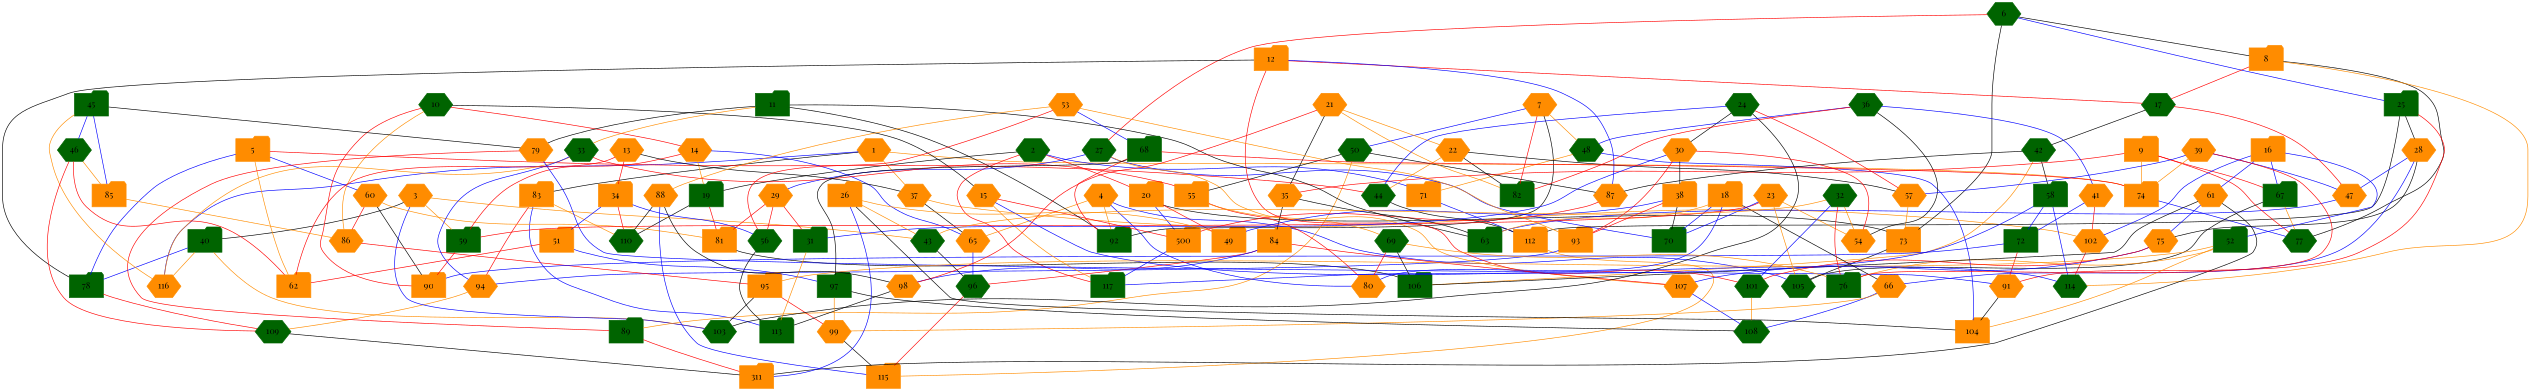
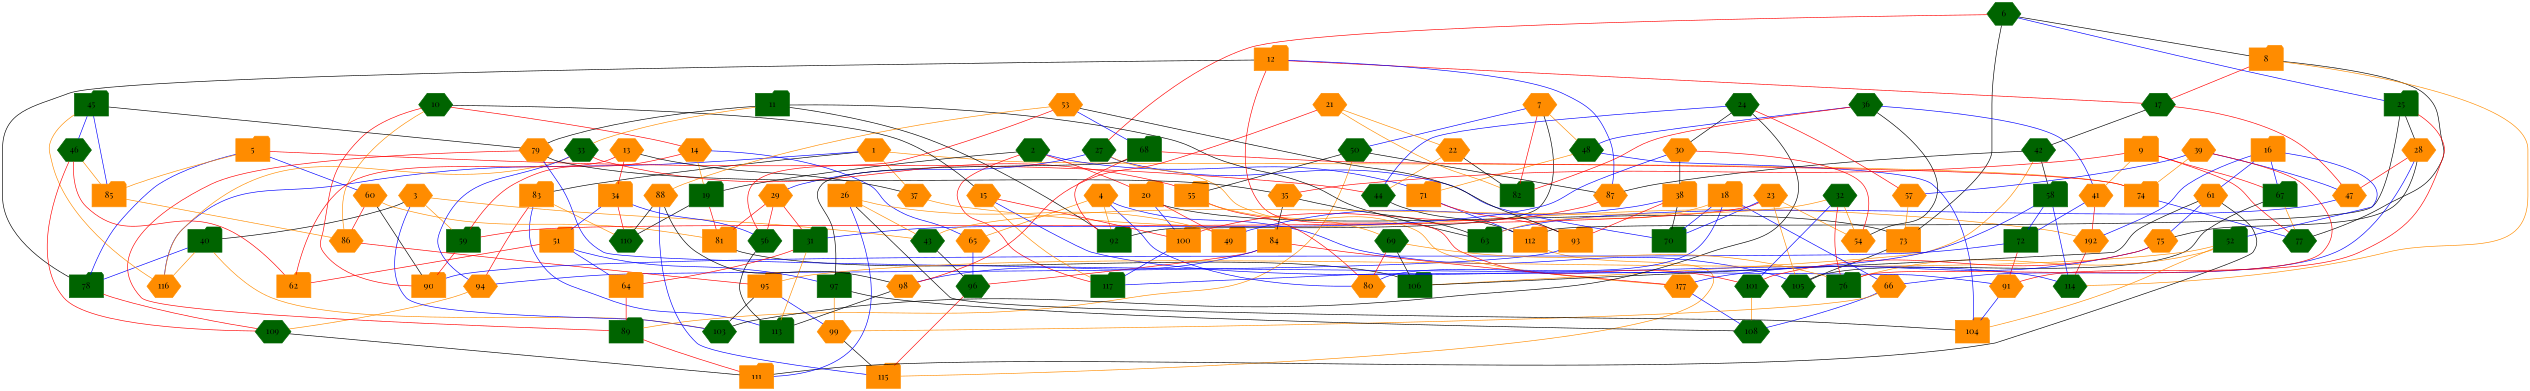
edge "21" -- "35": now "79" -- "35"
edge "53" -- "93": color darkorange -> black
edge "22" -- "57": removed
edge "9" -- "74": now "9" -- "41"
edge "28" -- "47": color blue -> red
edge "30" -- "93": now "71" -- "93"
edge "37" -- "65": removed
edge "5" -- "62": now "5" -- "85"
node "500": label "500" -> "100"
node "102": label "102" -> "192"
edge "18" -- "66": color black -> blue
node "64": added
node "107": label "107" -> "177"
edge "95" -- "99": color red -> blue
edge "91" -- "104": color black -> blue
node "311": label "311" -> "111"
